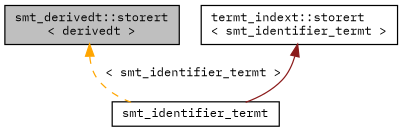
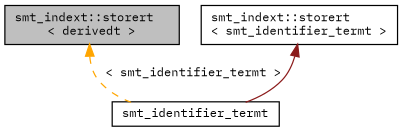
node "smt_derivedt::storert < derivedt >": label "smt_derivedt::storert < derivedt >" -> "smt_indext::storert < derivedt >"
node "termt_indext::storert < smt_identifier_termt >": label "termt_indext::storert < smt_identifier_termt >" -> "smt_indext::storert < smt_identifier_termt >"
